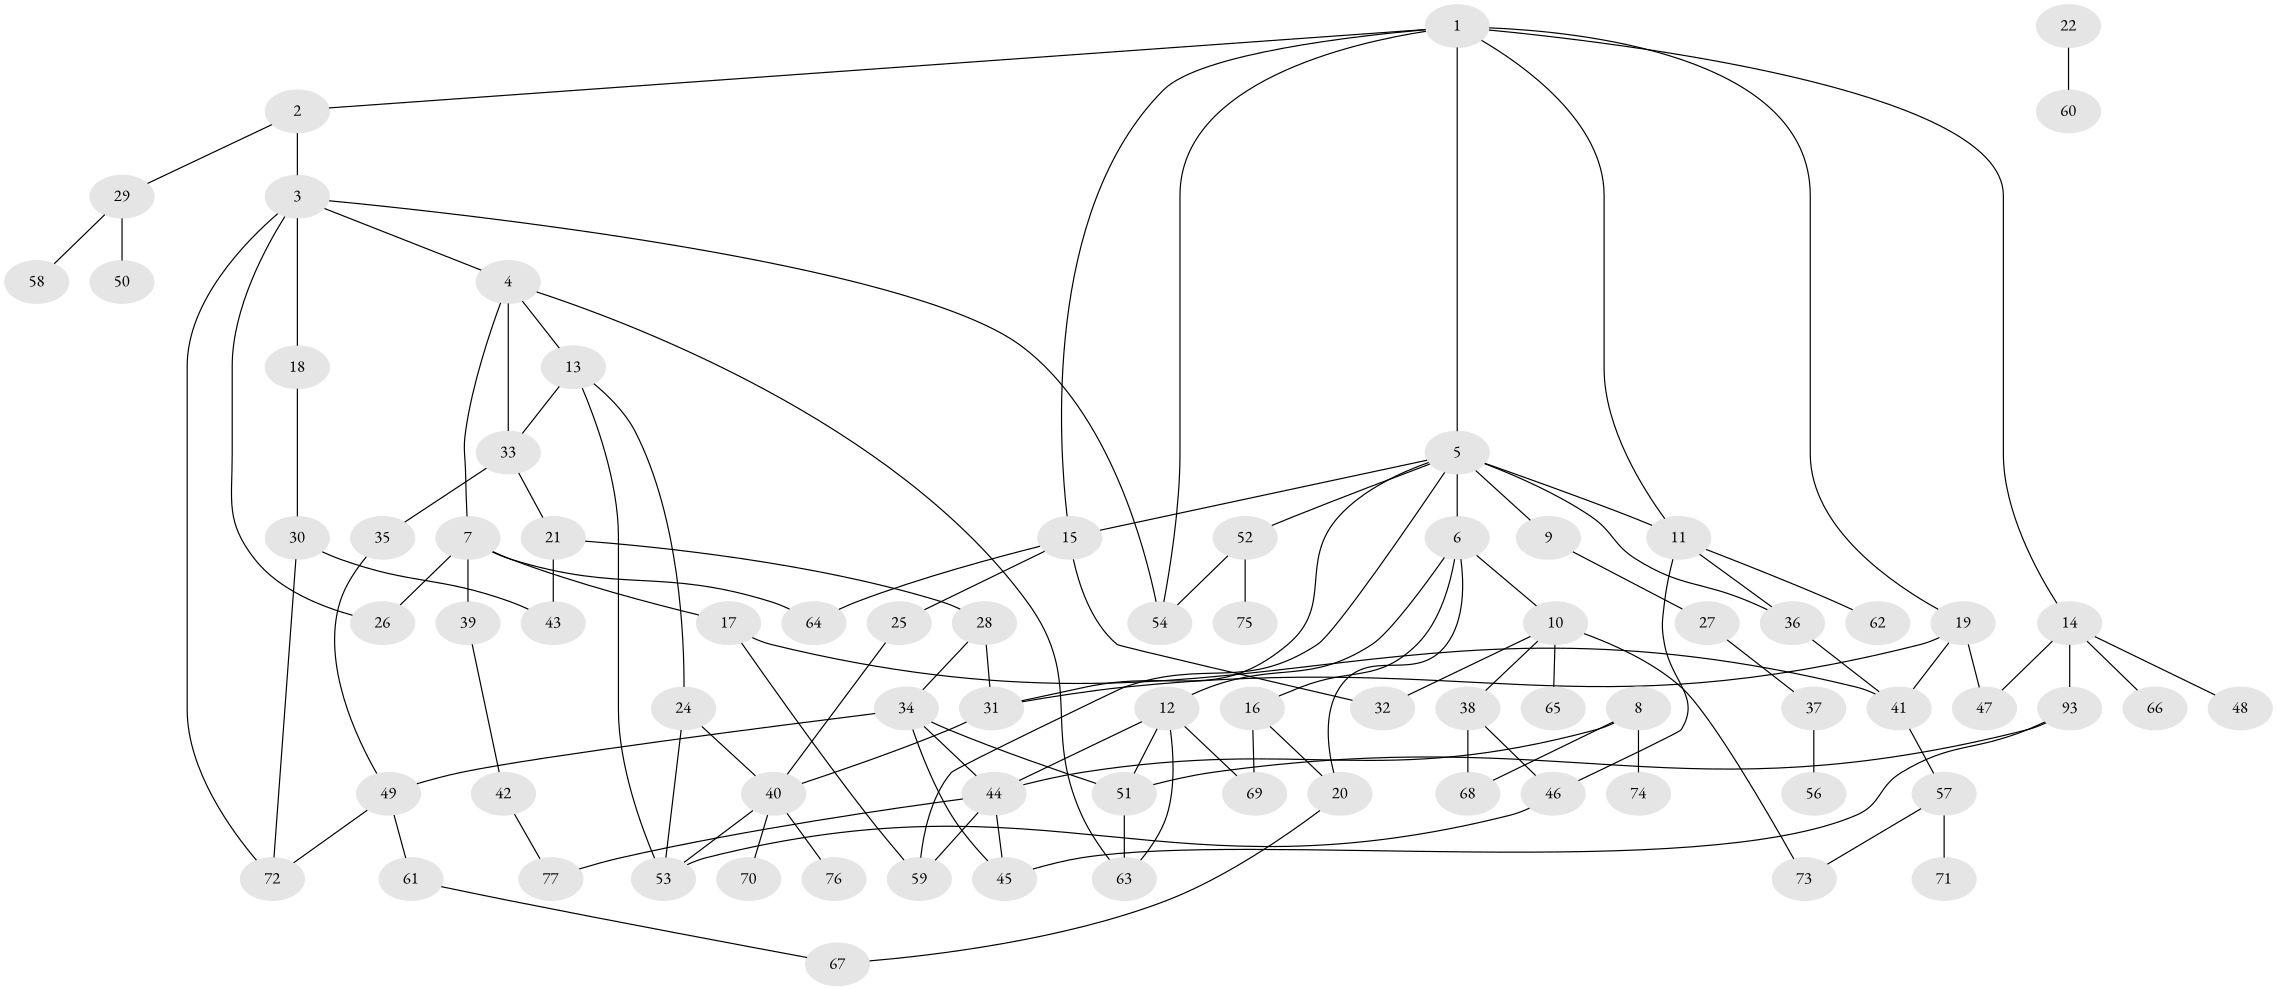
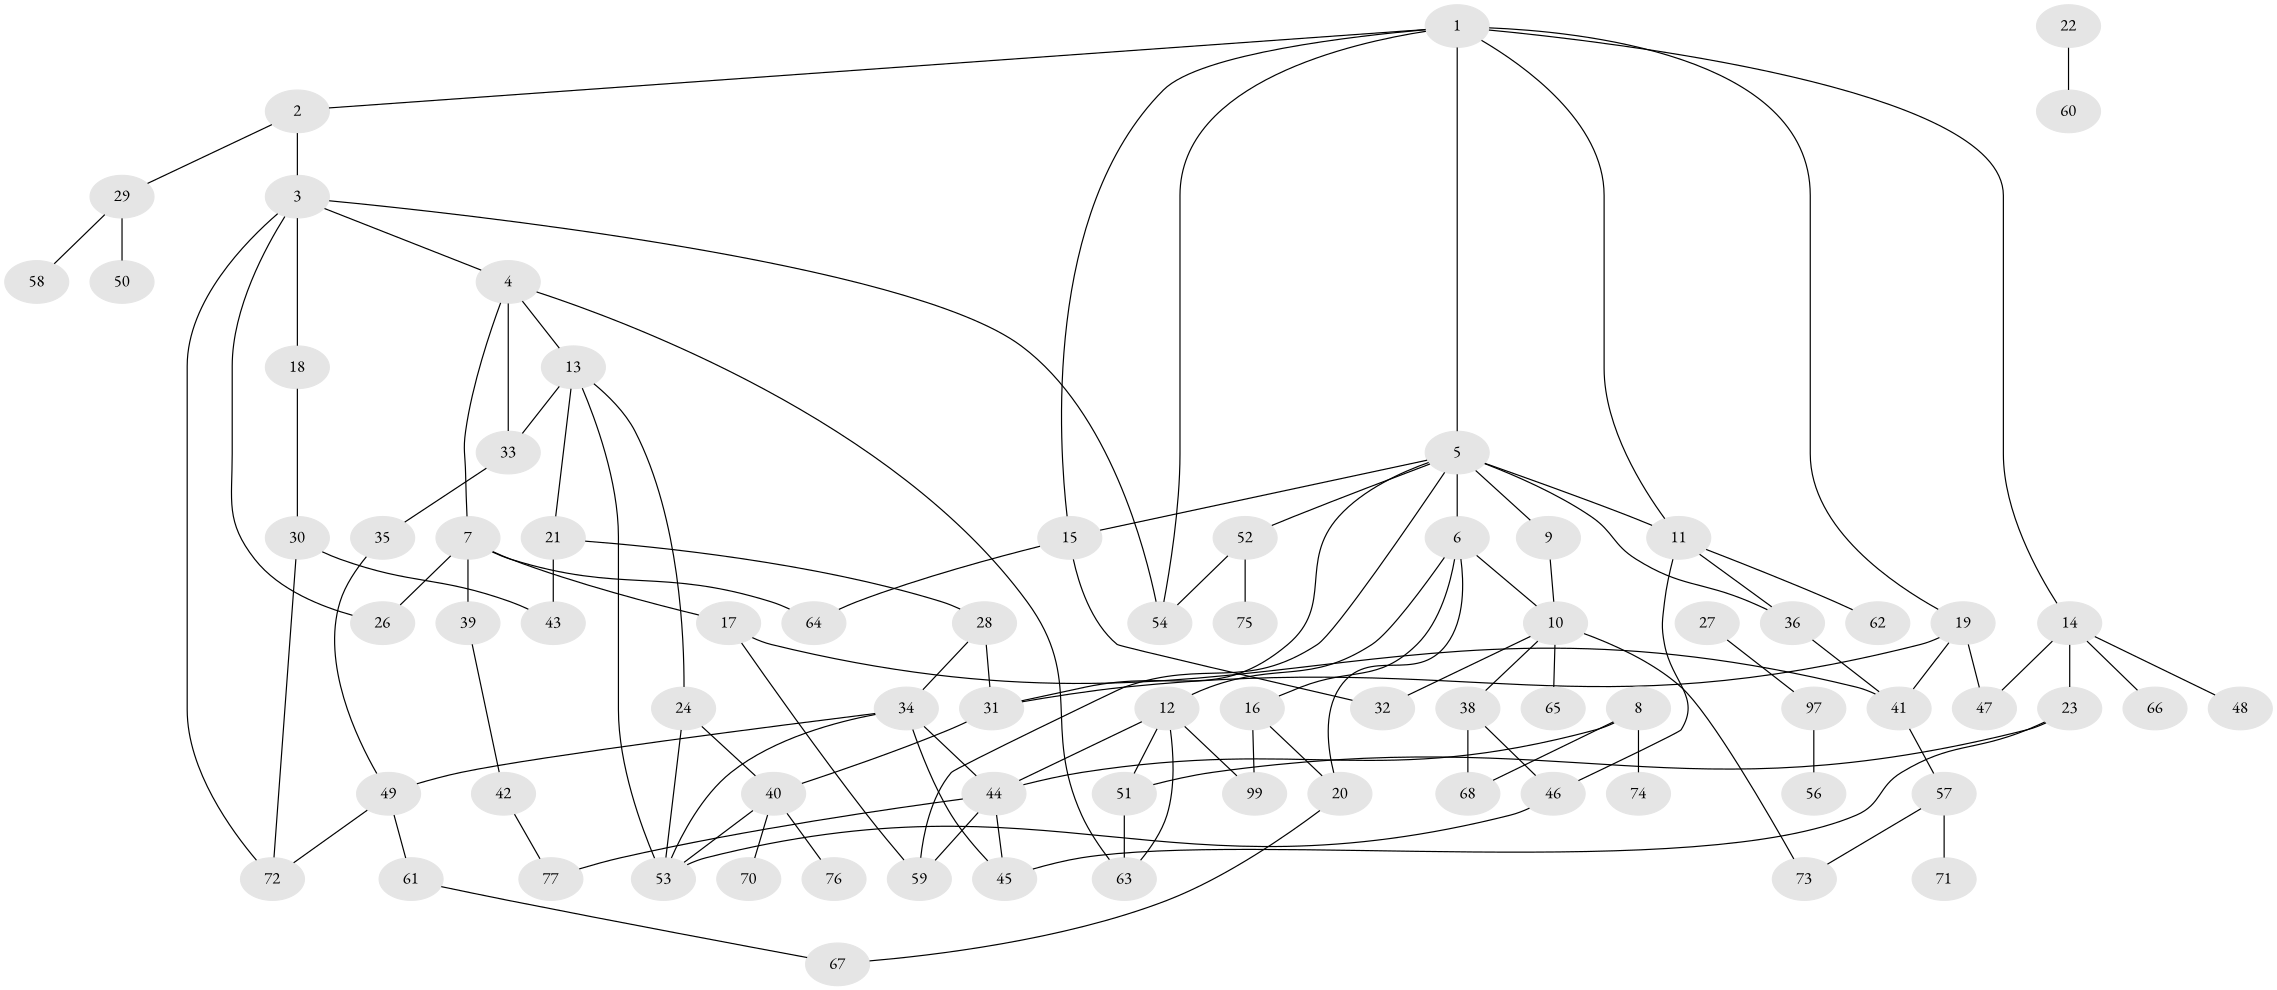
edge "33" -- "21": now "13" -- "21"
edge "9" -- "27": now "9" -- "10"
node "25": removed
node "37": label "37" -> "97"
node "93": label "93" -> "23"
edge "34" -- "51": now "34" -- "53"
node "69": label "69" -> "99"
